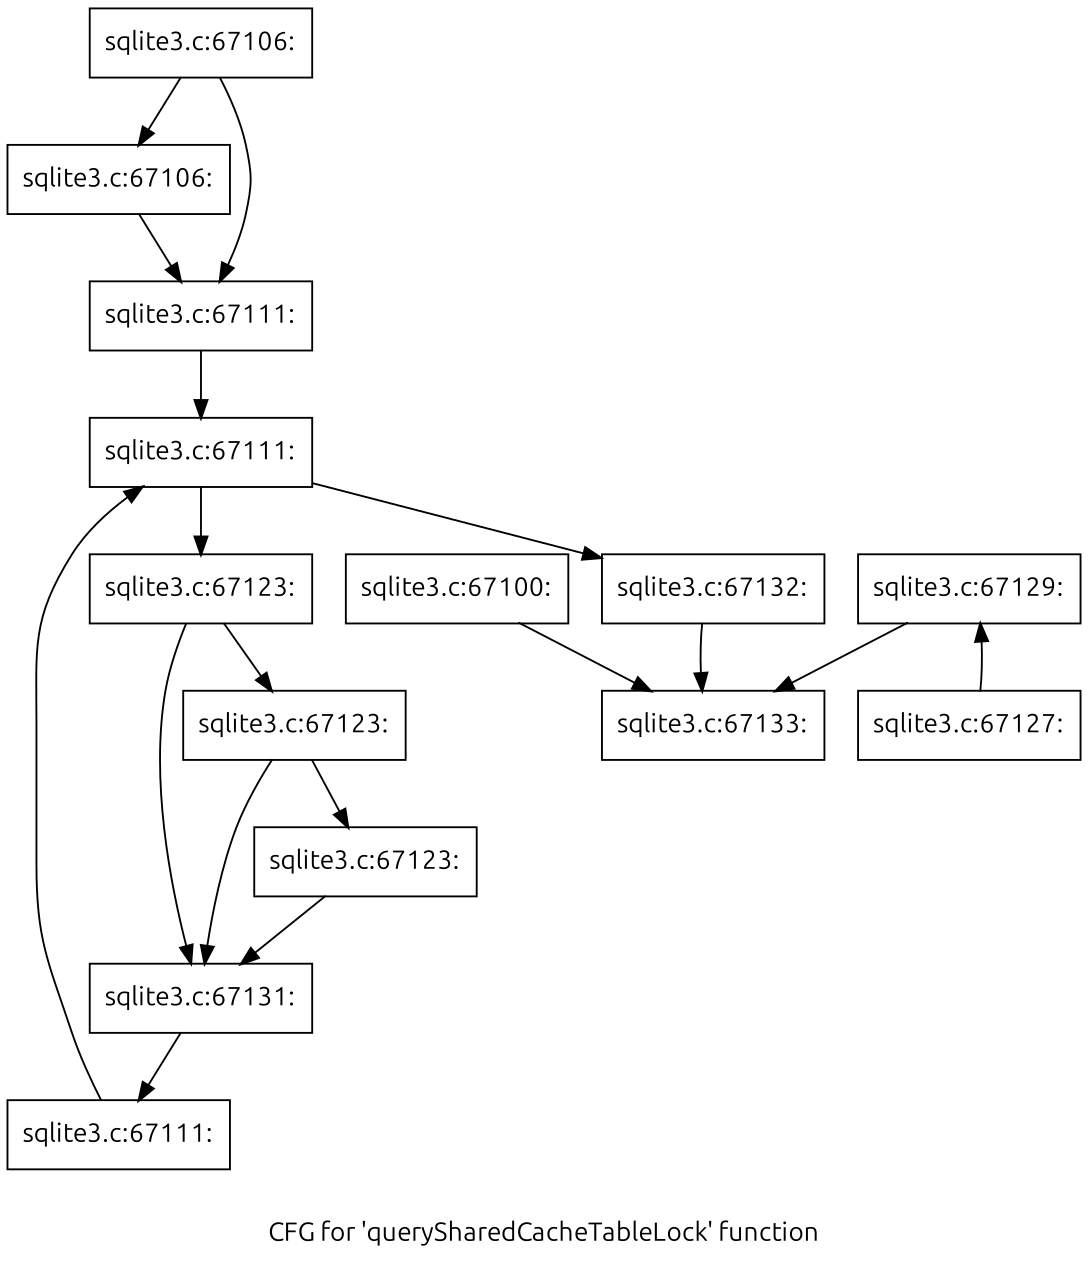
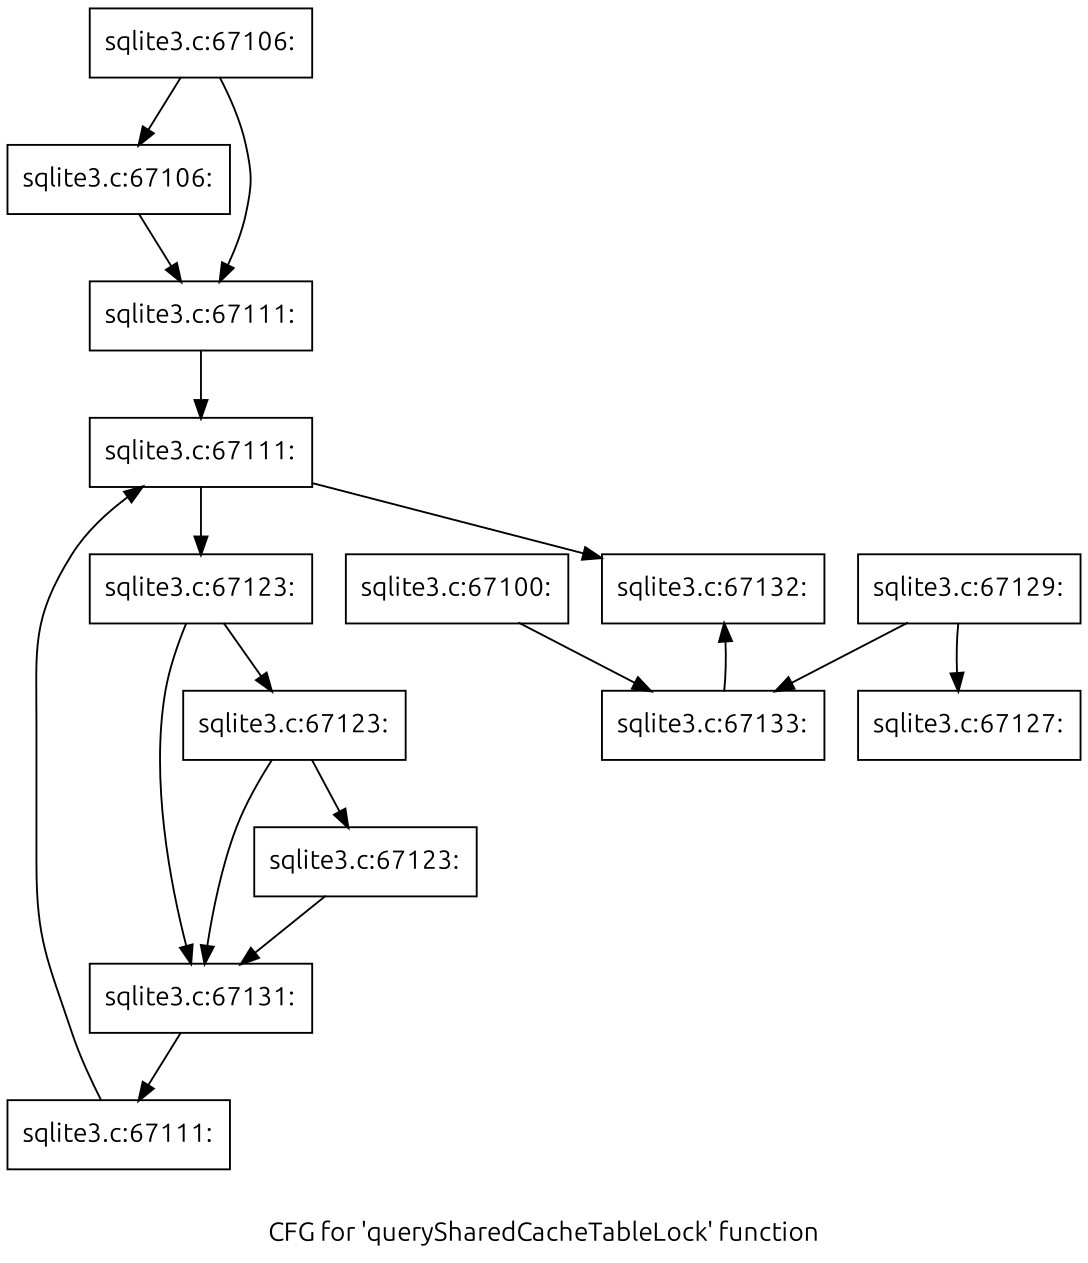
edge "sqlite3.c:67132:" -> "sqlite3.c:67133:": reversed
edge "sqlite3.c:67127:" -> "sqlite3.c:67129:": reversed
